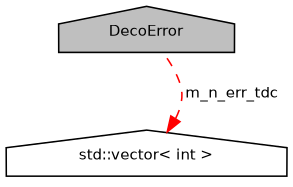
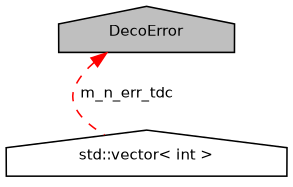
edge "DecoError" -> "std::vector< int >": reversed
